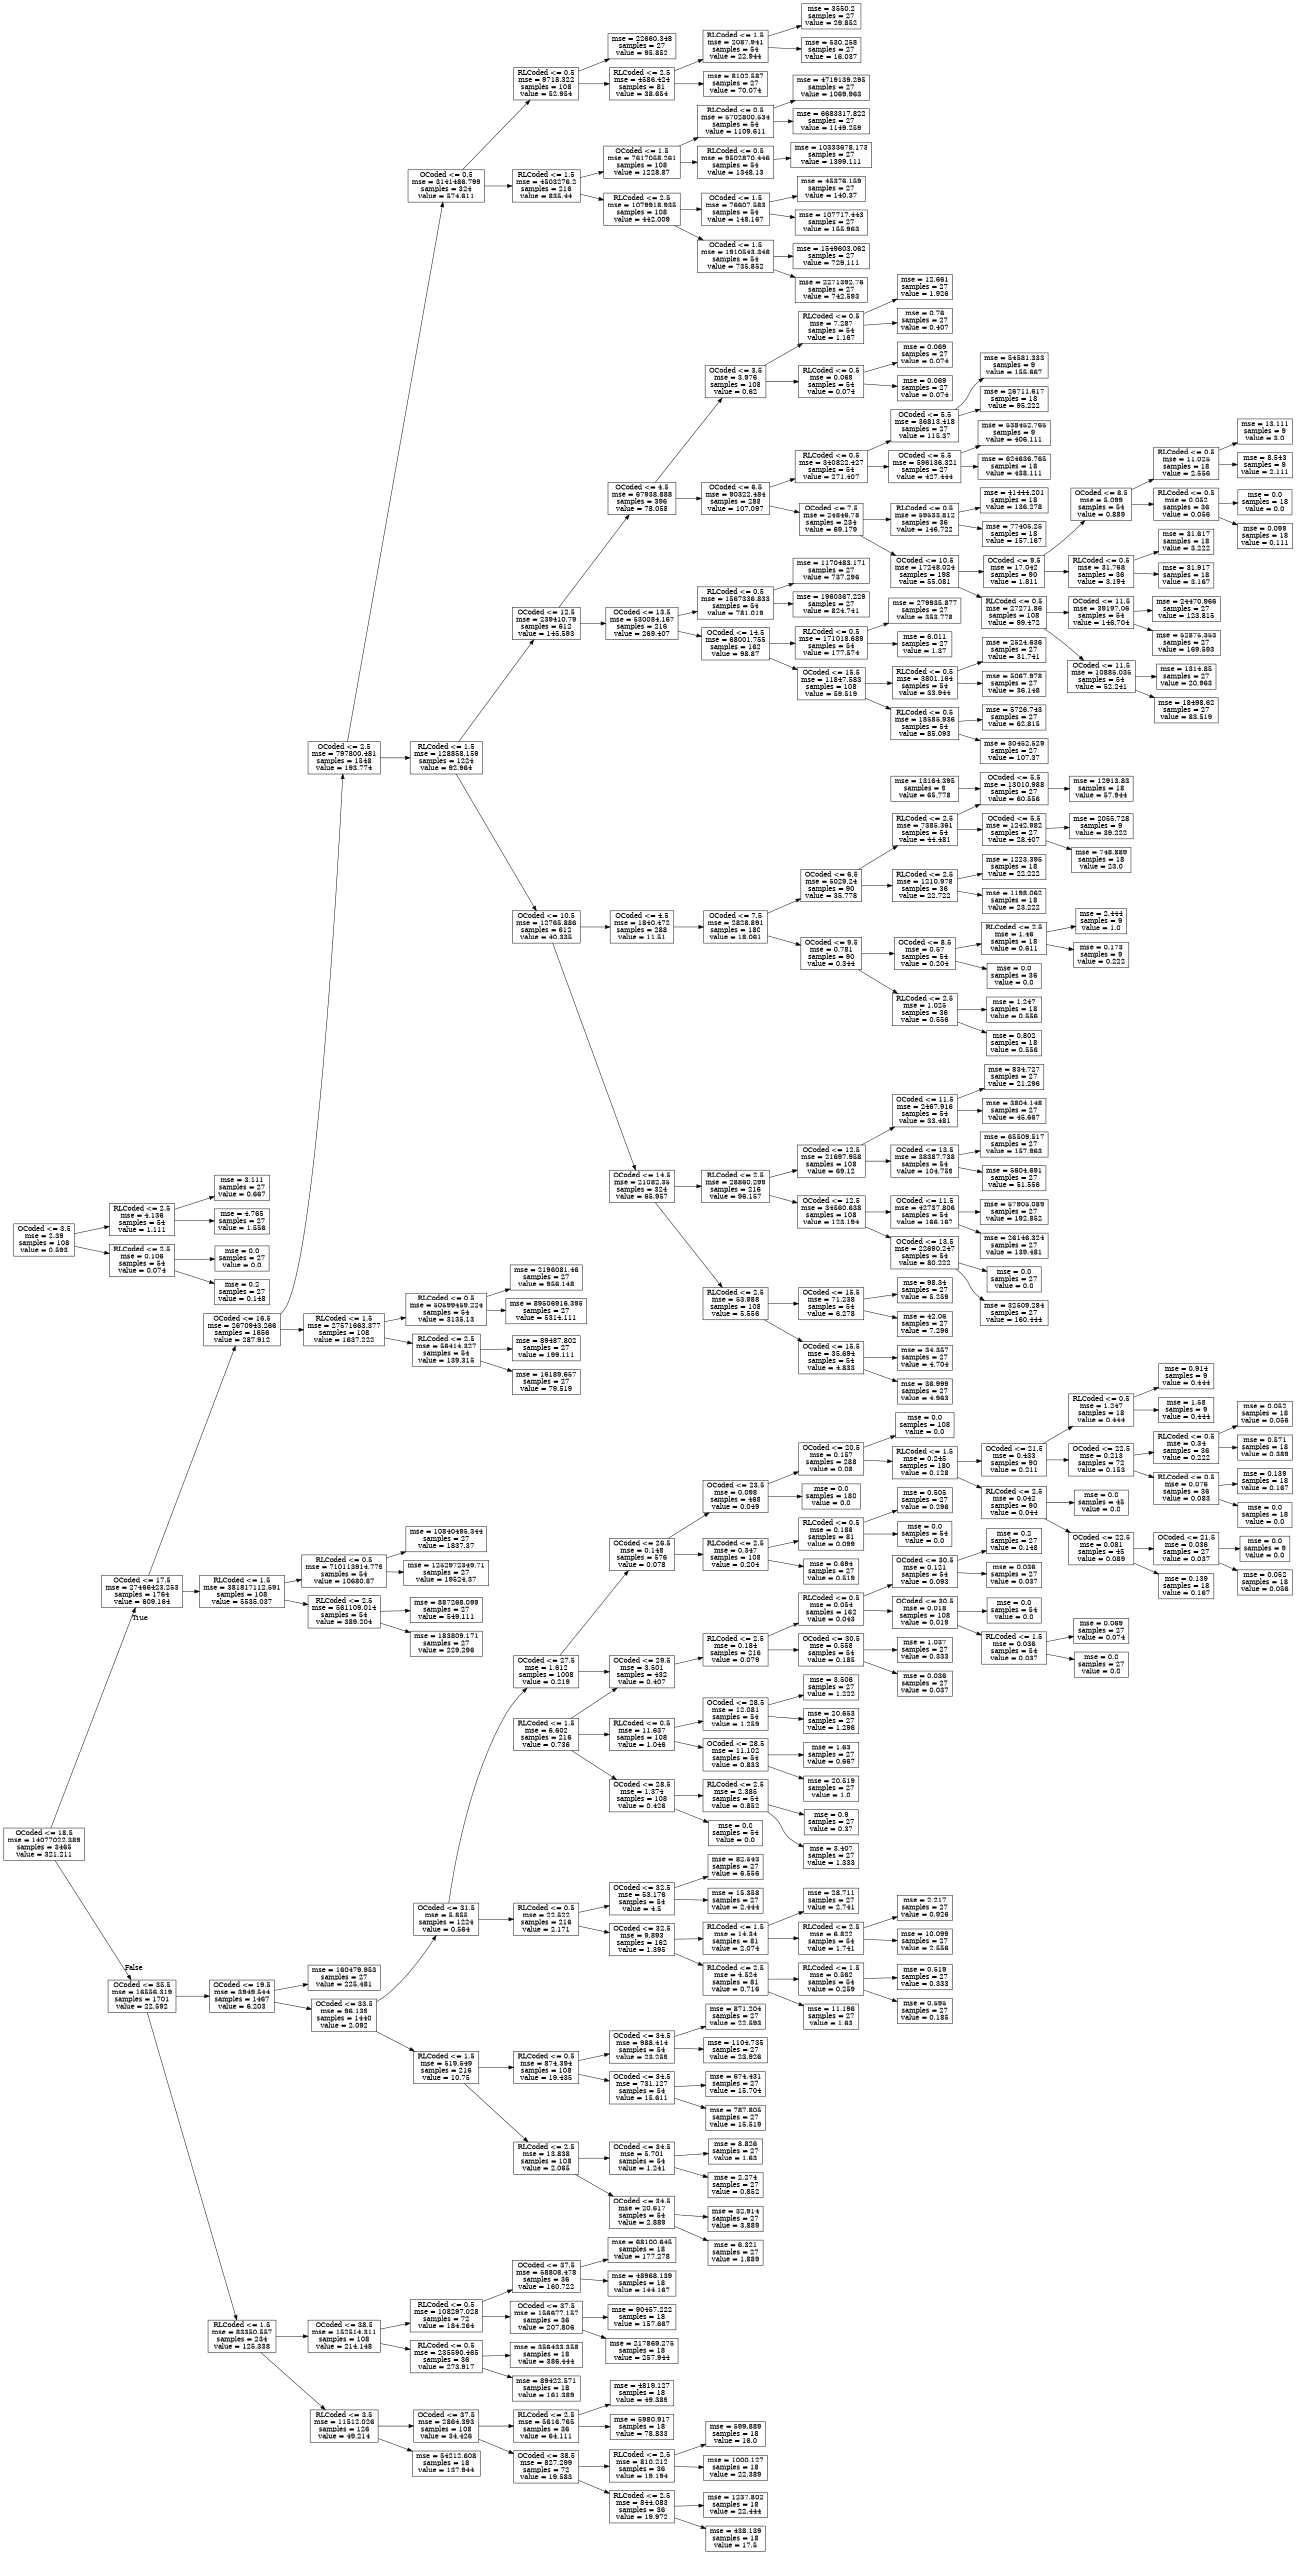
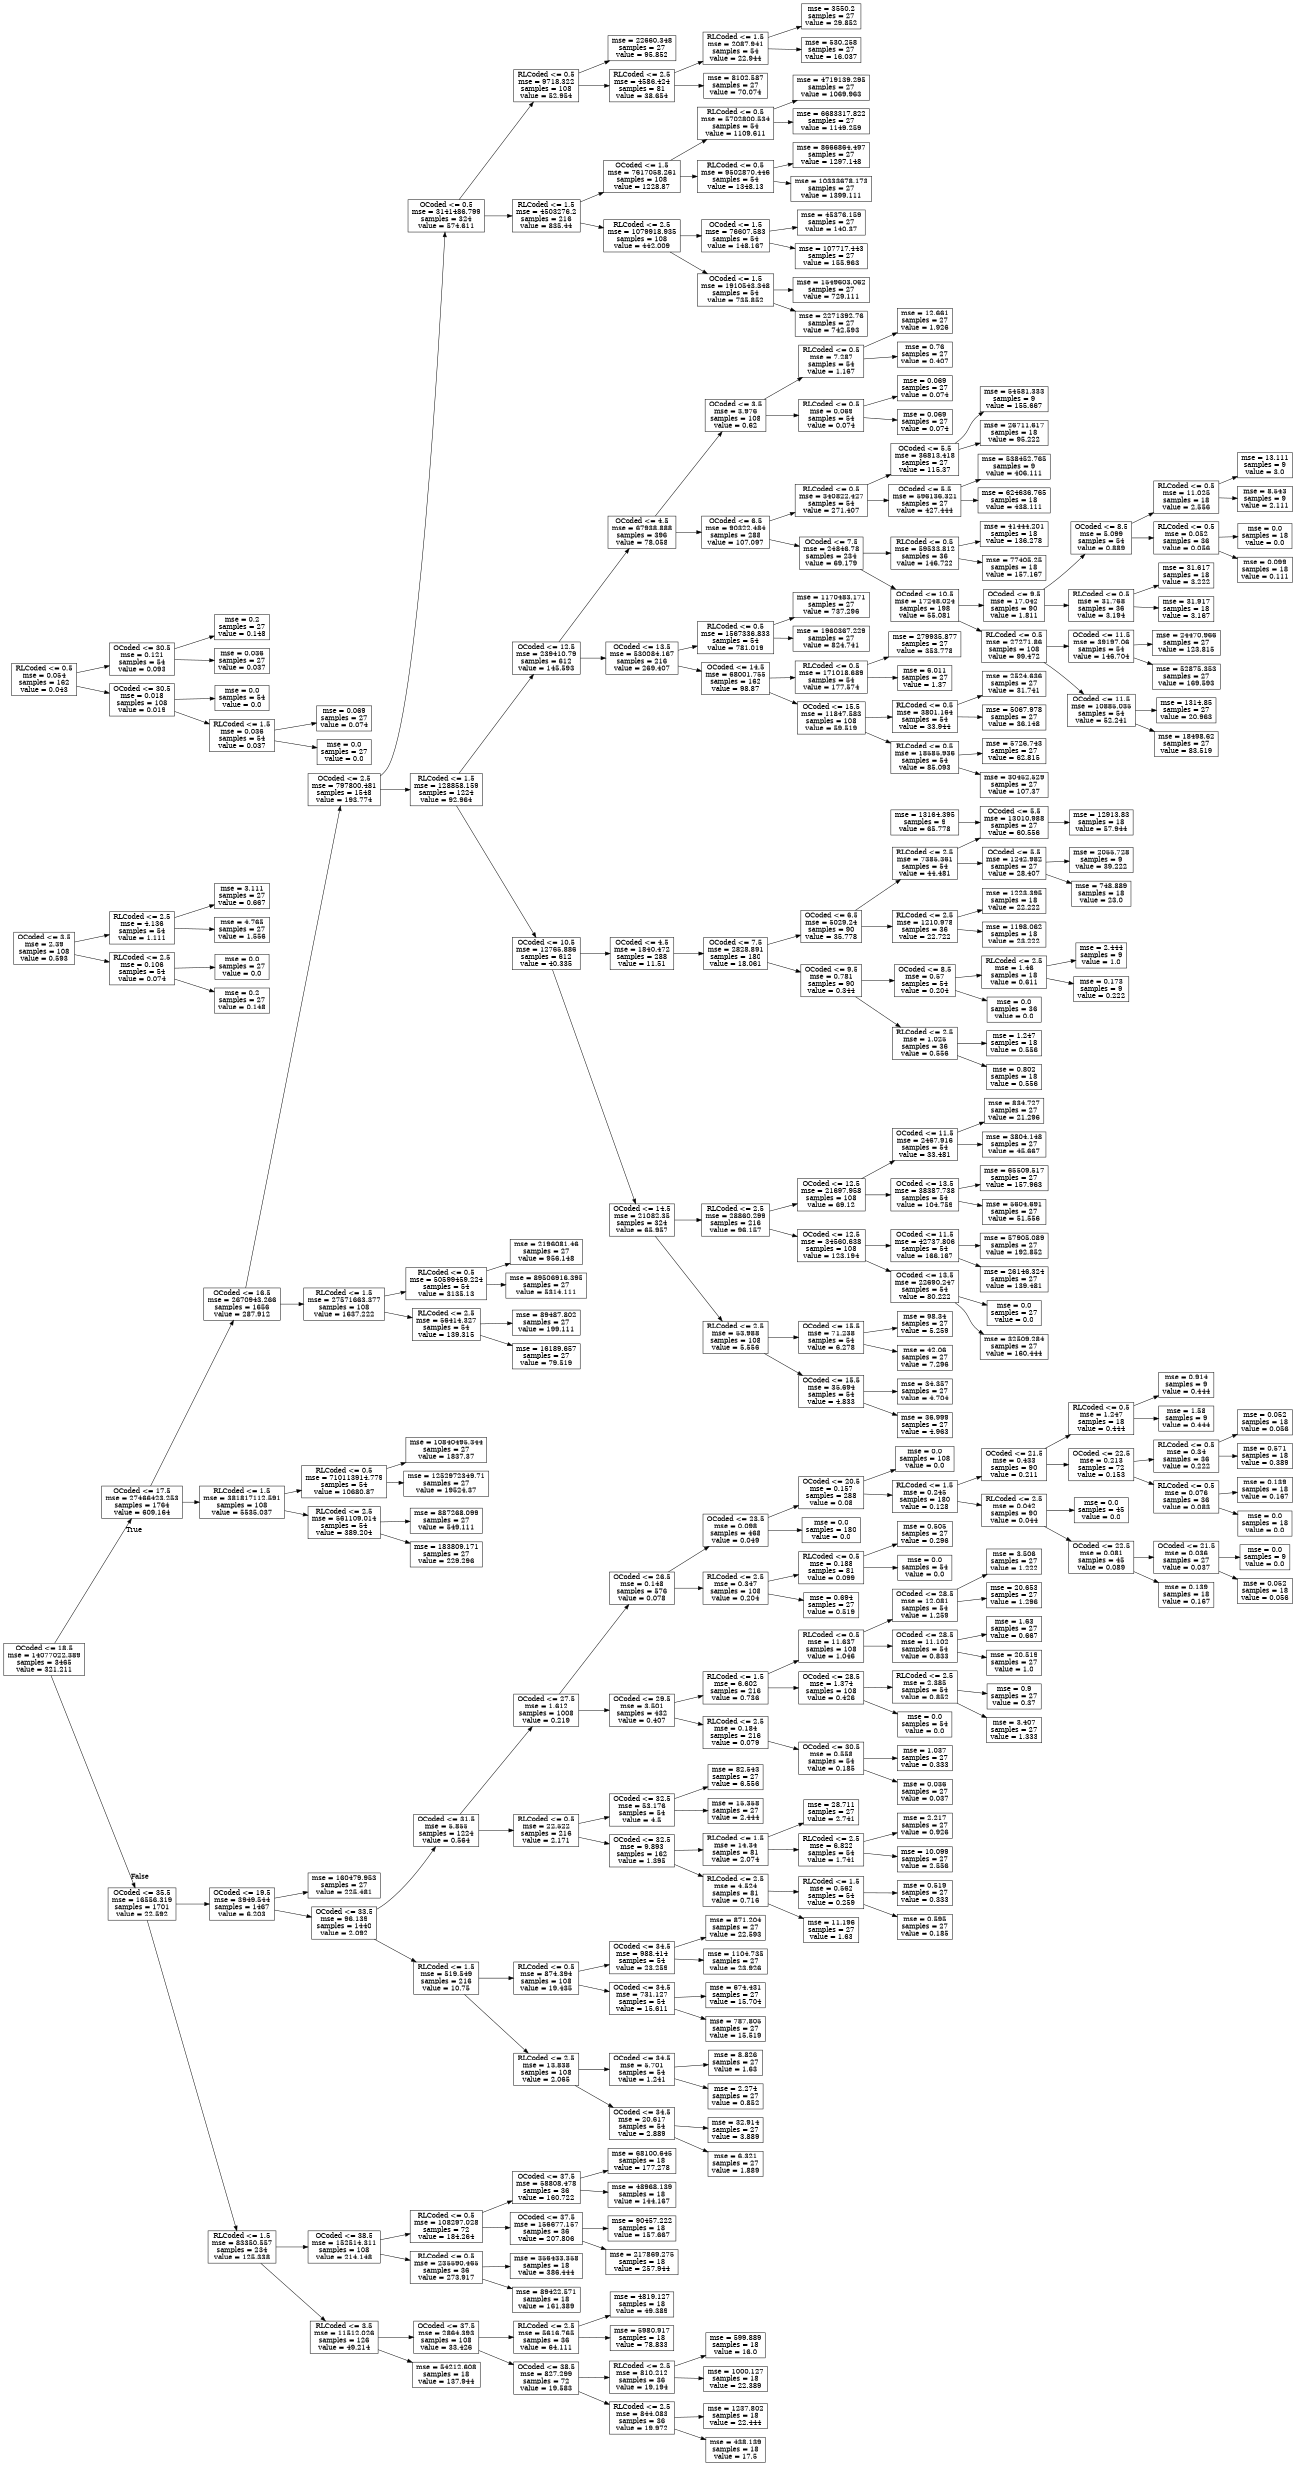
node "mse = 8666864.497 samples = 27 value = 1297.148": added
edge "RLCoded <= 2.5 mse = 0.184 samples = 216 value = 0.079" -> "RLCoded <= 0.5 mse = 0.054 samples = 162 value = 0.043": removed
edge "RLCoded <= 1.5 mse = 6.602 samples = 216 value = 0.736" -> "OCoded <= 29.5 mse = 3.501 samples = 432 value = 0.407": reversed
node "OCoded <= 37.5 mse = 2864.393 samples = 108 value = 34.426": label "OCoded <= 37.5 mse = 2864.393 samples = 108 value = 34.426" -> "OCoded <= 37.5 mse = 2864.393 samples = 108 value = 33.426"
